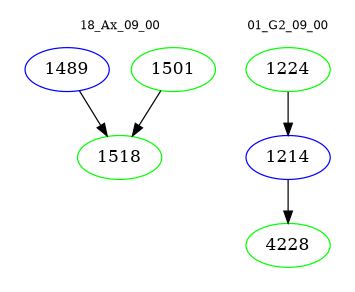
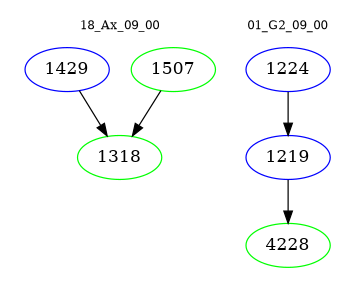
node "1489": label "1489" -> "1429"
node "1501": label "1501" -> "1507"
node "1224": color green -> blue
node "1518": label "1518" -> "1318"
node "1214": label "1214" -> "1219"
